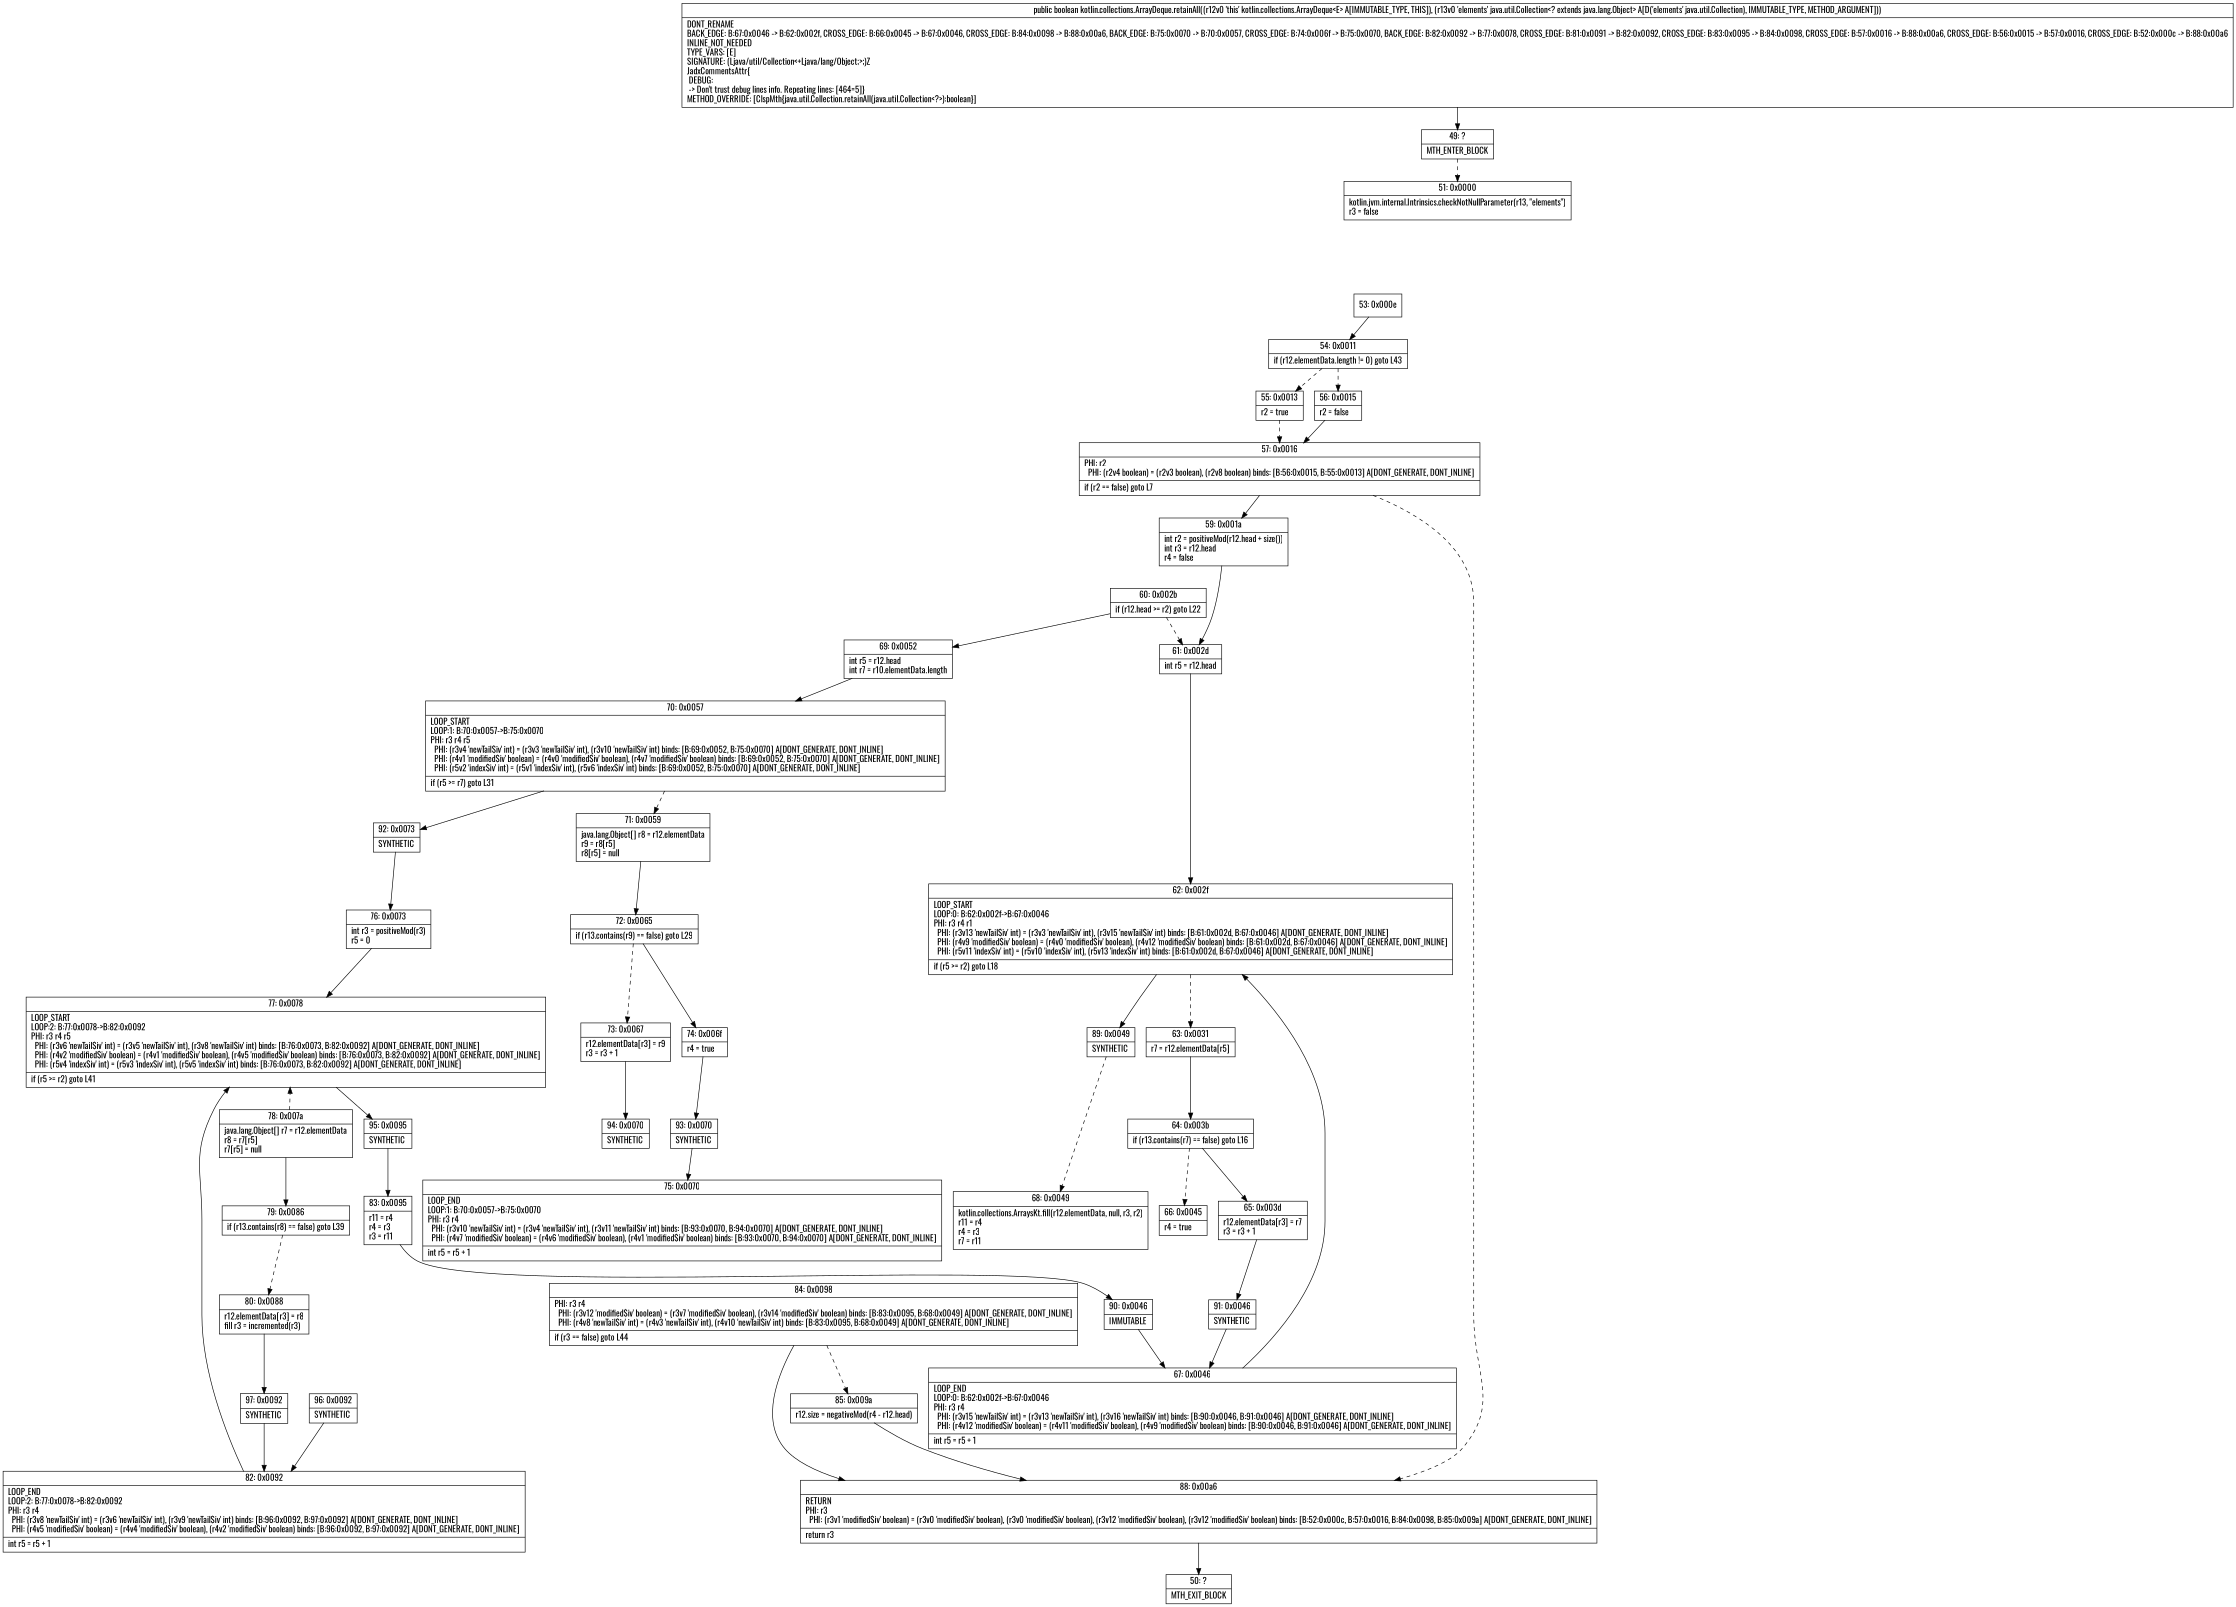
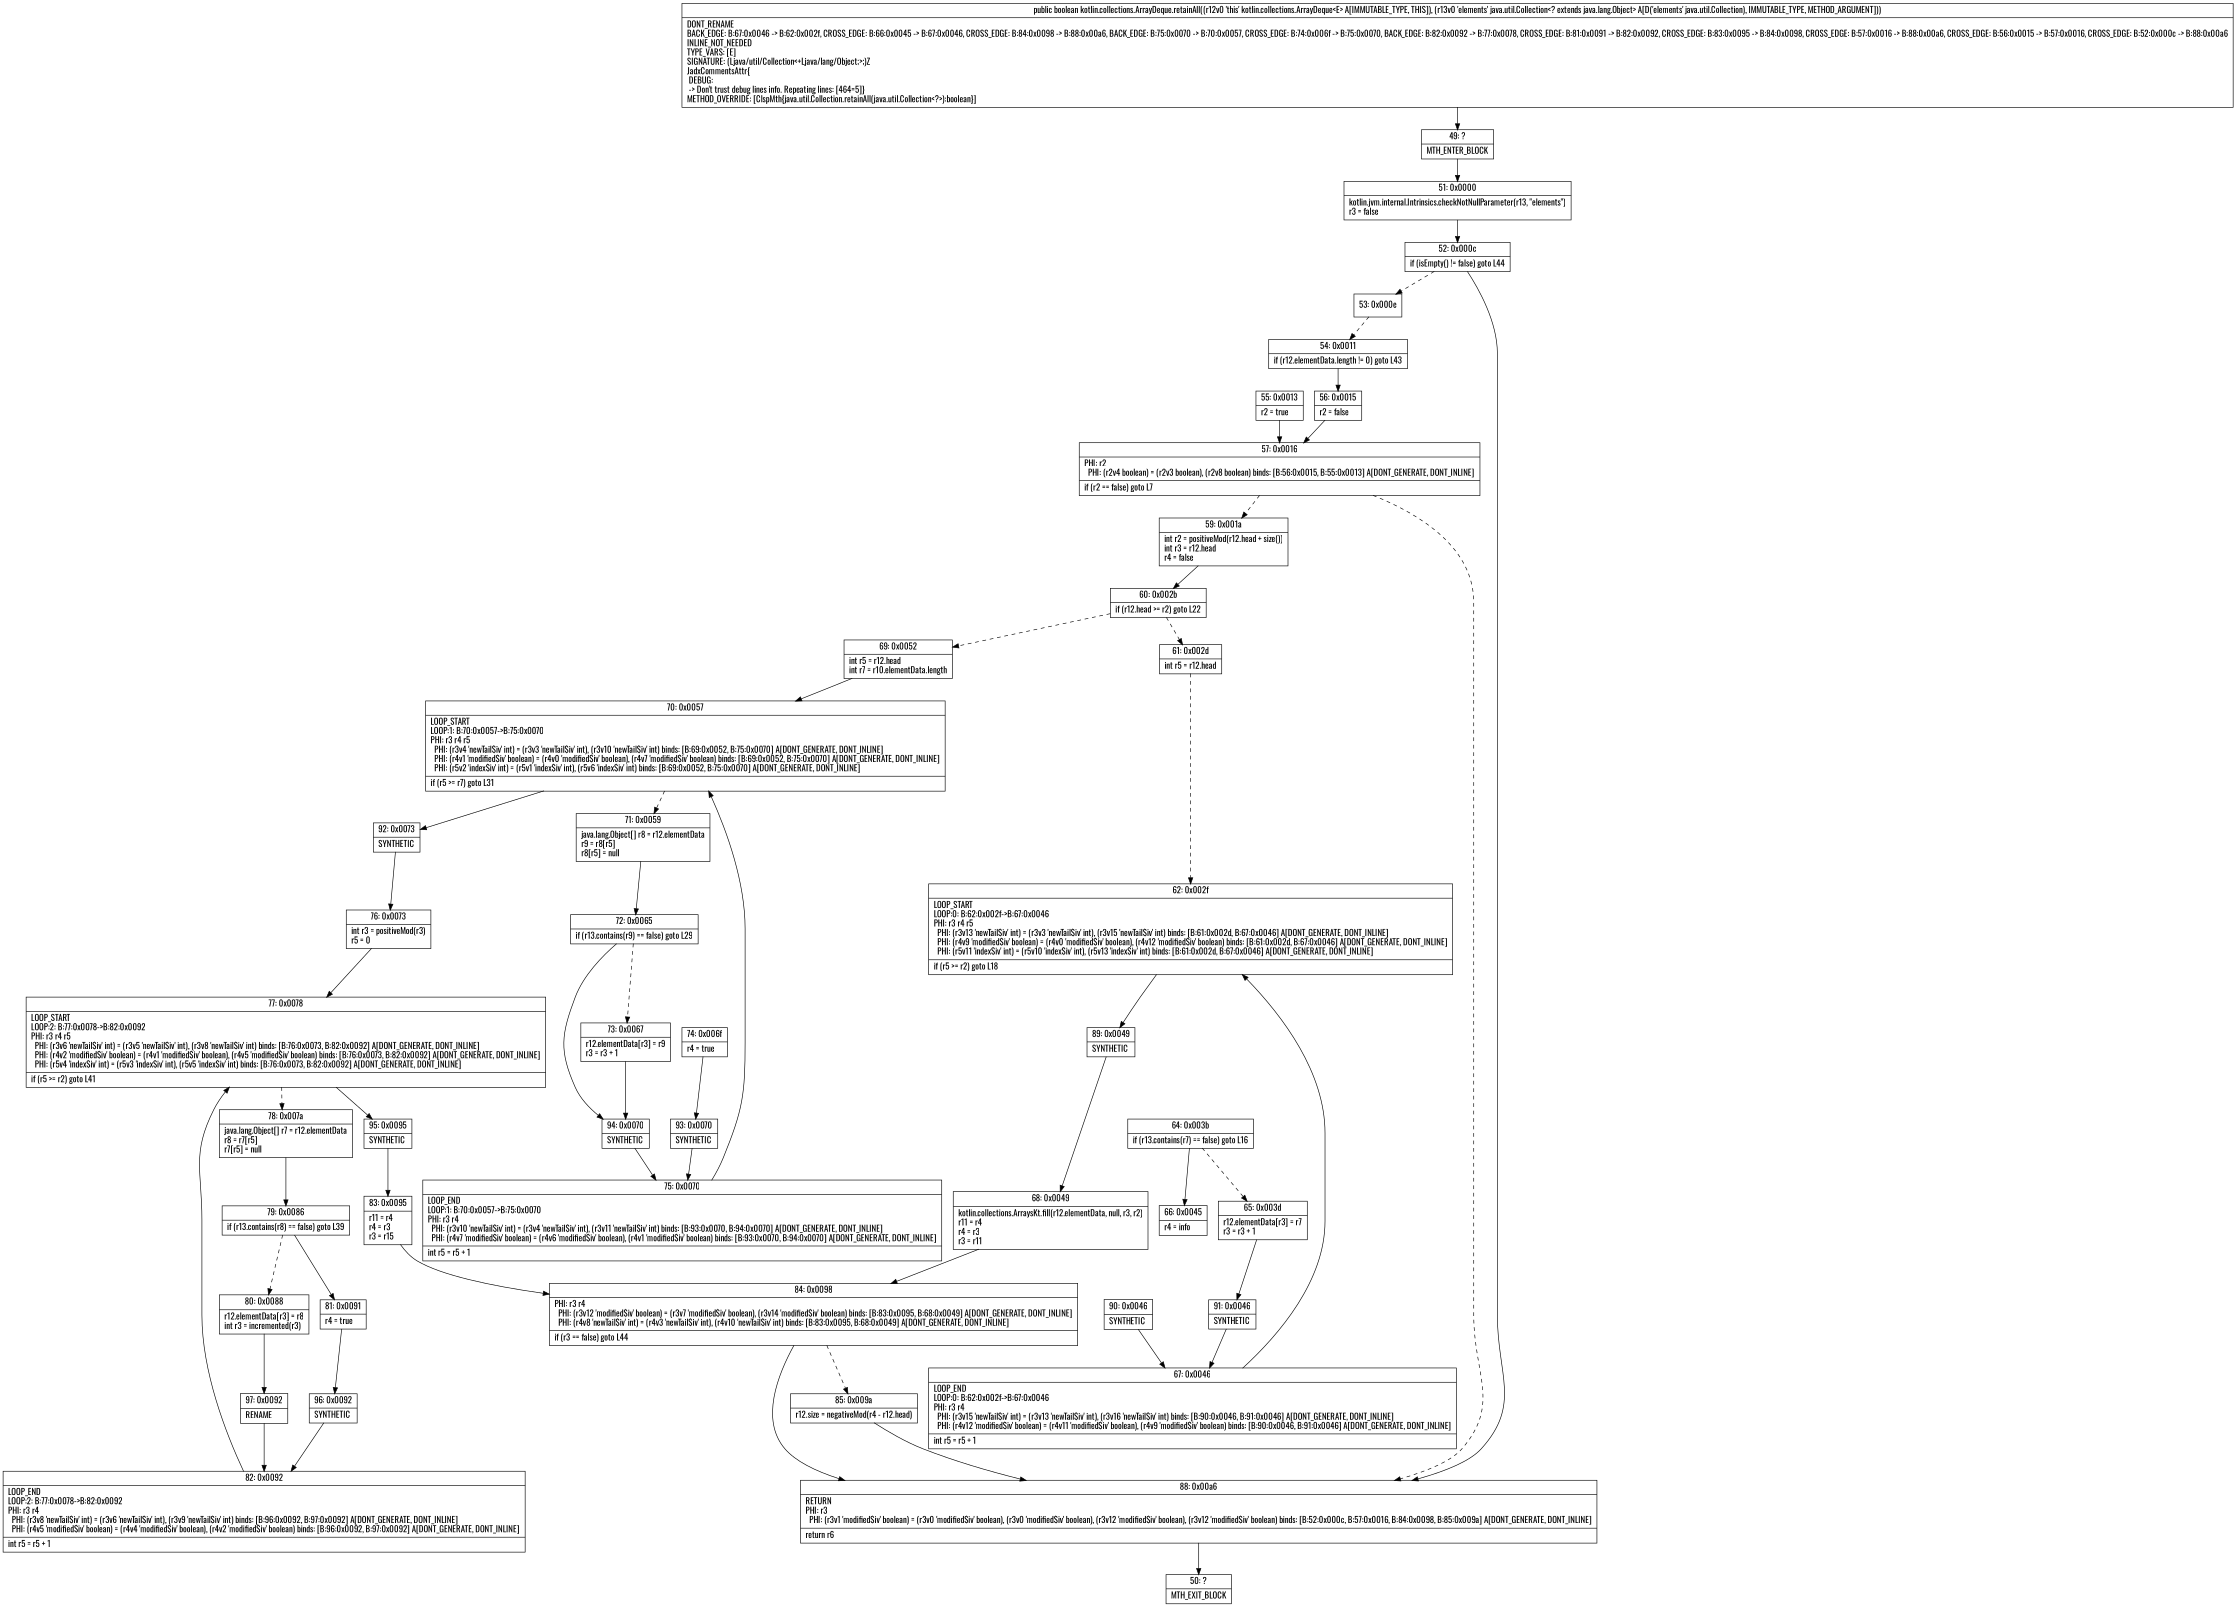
edge "49: ?" -> "51: 0x0000": style dashed -> solid
node "52: 0x000c": added
edge "53: 0x000e" -> "54: 0x0011": style solid -> dashed
edge "54: 0x0011" -> "56: 0x0015": style dashed -> solid
edge "54: 0x0011" -> "55: 0x0013": removed
edge "55: 0x0013" -> "57: 0x0016": style dashed -> solid
edge "57: 0x0016" -> "59: 0x001a": style solid -> dashed
edge "59: 0x001a" -> "61: 0x002d": now "59: 0x001a" -> "60: 0x002b"
edge "60: 0x002b" -> "69: 0x0052": style solid -> dashed
edge "61: 0x002d" -> "62: 0x002f": style solid -> dashed
node "62: 0x002f": text "PHI: r3 r4 r1" -> "PHI: r3 r4 r5"
edge "72: 0x0065" -> "74: 0x006f": now "72: 0x0065" -> "94: 0x0070"
edge "75: 0x0070" -> "70: 0x0057": added
node "63: 0x0031": removed
edge "78: 0x007a" -> "77: 0x0078": reversed
edge "89: 0x0049" -> "68: 0x0049": style dashed -> solid
edge "94: 0x0070" -> "75: 0x0070": added
edge "64: 0x003b" -> "65: 0x003d": style solid -> dashed
edge "64: 0x003b" -> "66: 0x0045": style dashed -> solid
node "66: 0x0045": text "r4 = true" -> "r4 = info"
node "83: 0x0095": text "r3 = r11" -> "r3 = r15"
node "68: 0x0049": text "r7 = r11" -> "r3 = r11"
edge "68: 0x0049" -> "84: 0x0098": added
edge "83: 0x0095" -> "90: 0x0046": now "83: 0x0095" -> "84: 0x0098"
node "81: 0x0091": added
node "90: 0x0046": text "IMMUTABLE" -> "SYNTHETIC"
node "80: 0x0088": text "fill r3 = incremented(r3)" -> "int r3 = incremented(r3)"
node "97: 0x0092": text "SYNTHETIC" -> "RENAME"
node "88: 0x00a6": text "return r3" -> "return r6"
